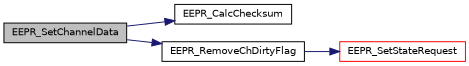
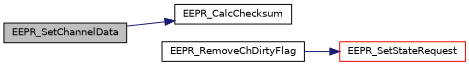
edge "EEPR_SetChannelData" -> "EEPR_RemoveChDirtyFlag": removed
